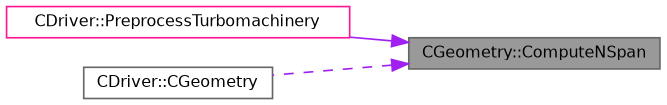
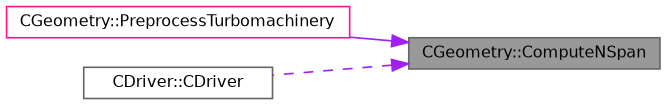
node "CDriver::PreprocessTurbomachinery": label "CDriver::PreprocessTurbomachinery" -> "CGeometry::PreprocessTurbomachinery"
node "CDriver::CGeometry": label "CDriver::CGeometry" -> "CDriver::CDriver"
